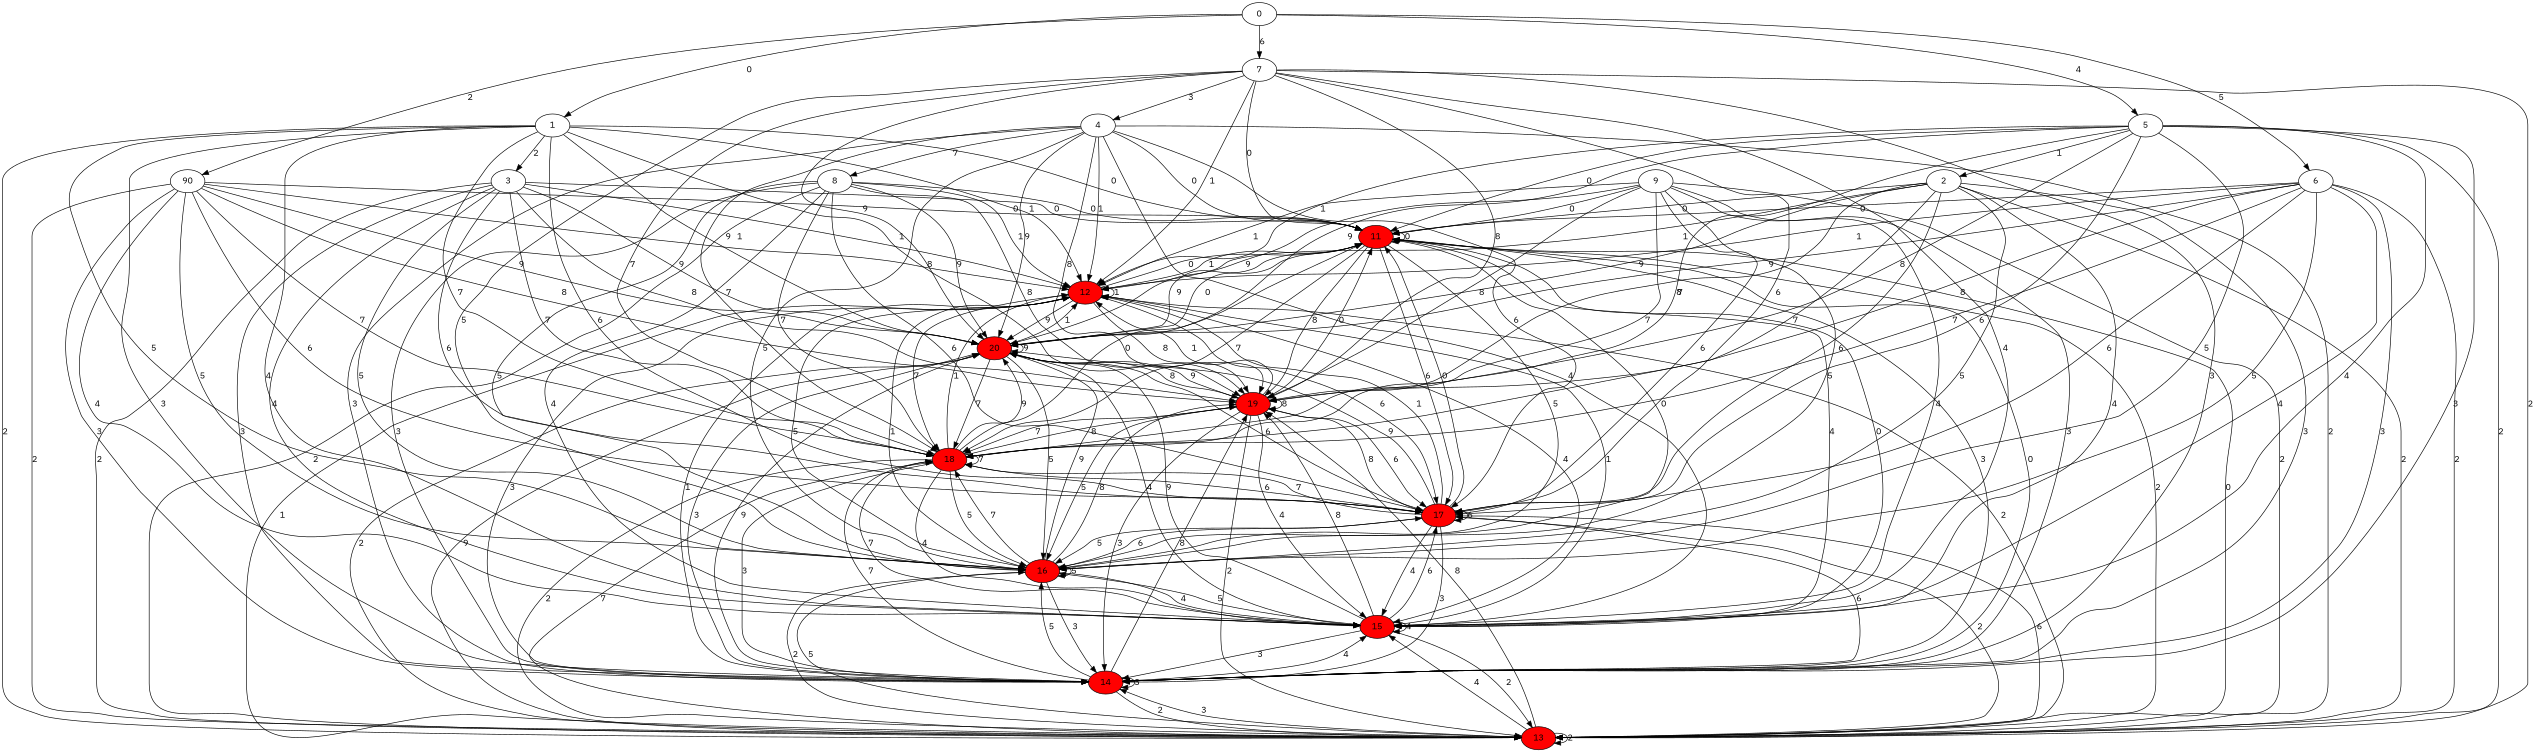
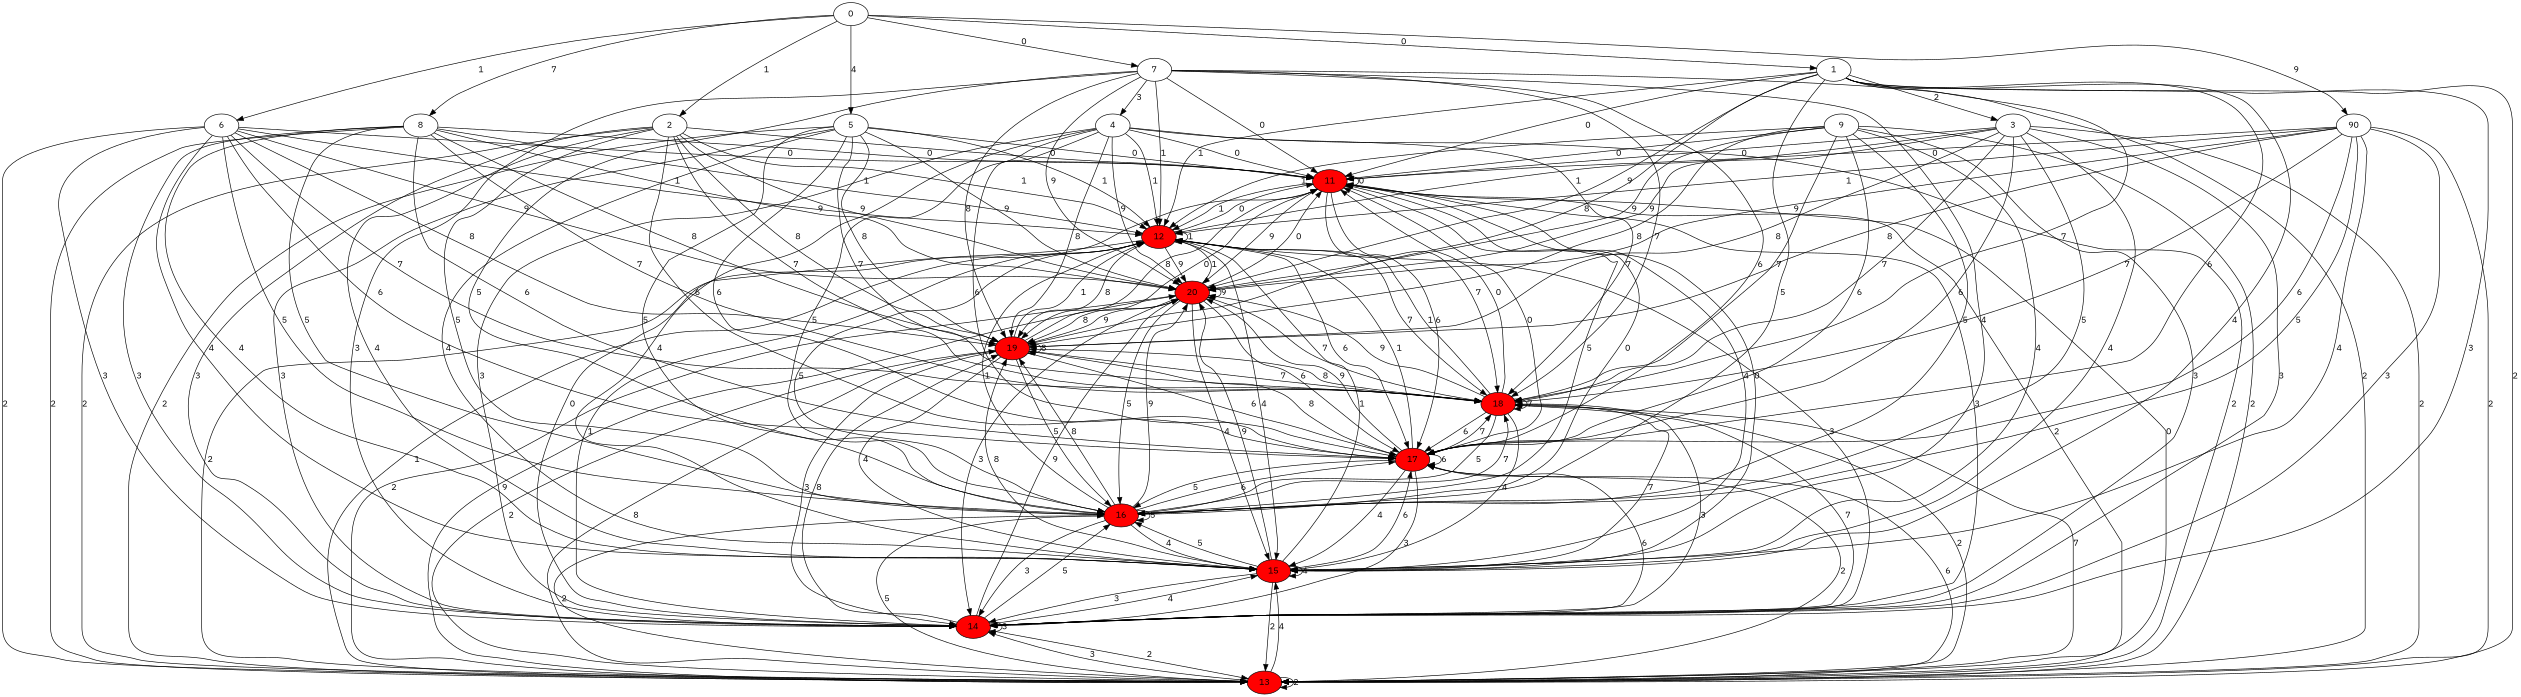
edge "0" -> "7": label "6" -> "0"
edge "0" -> "90": label "2" -> "9"
edge "0" -> "6": label "5" -> "1"
edge "4" -> "8": now "0" -> "8"
edge "5" -> "2": now "0" -> "2"
